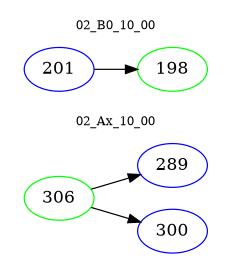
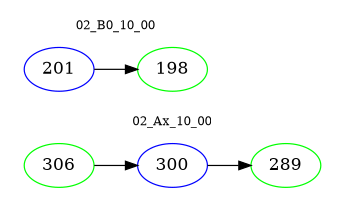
node "289": color blue -> green
edge "306" -> "289": now "300" -> "289"
